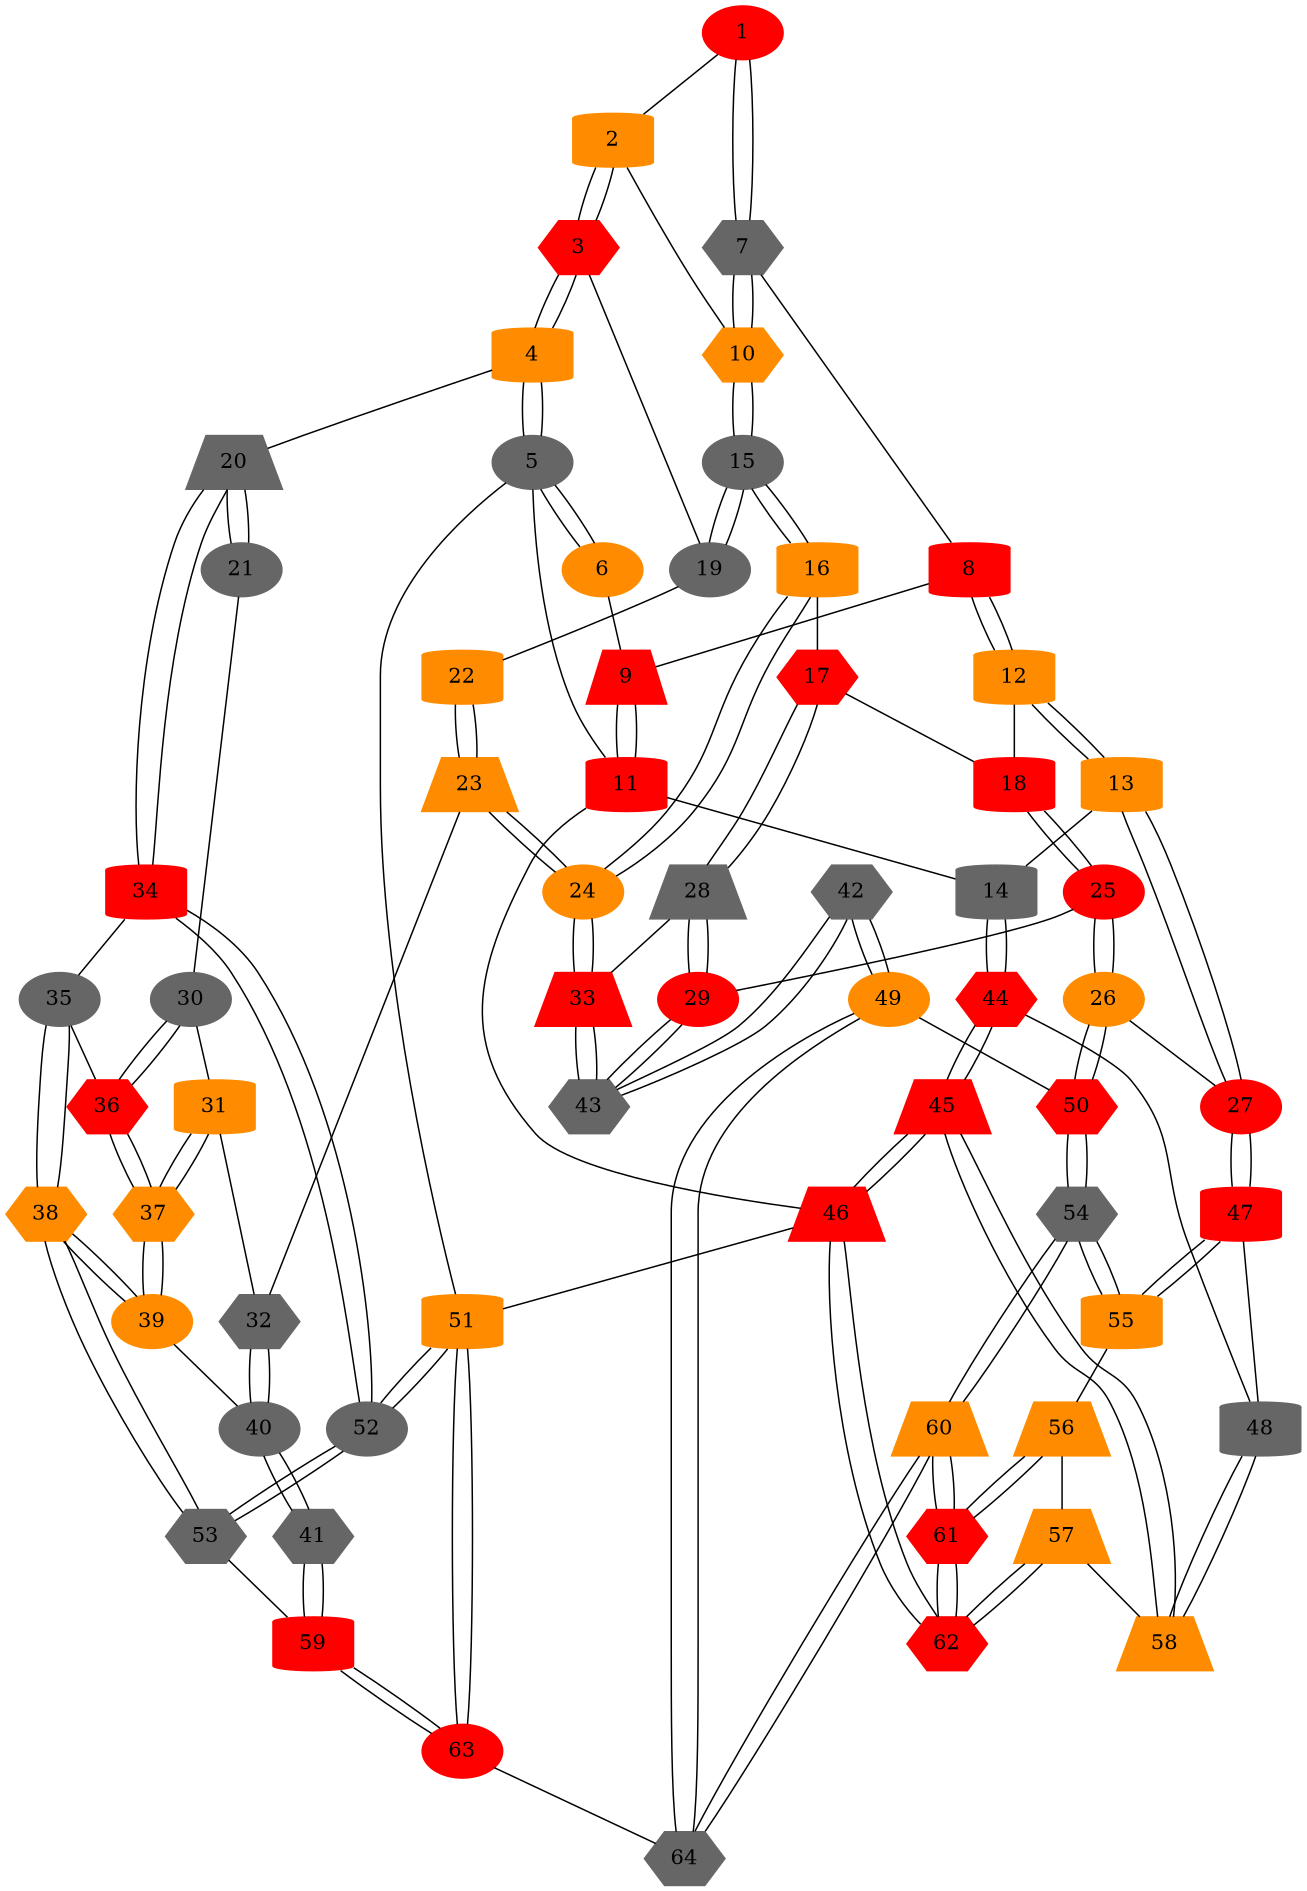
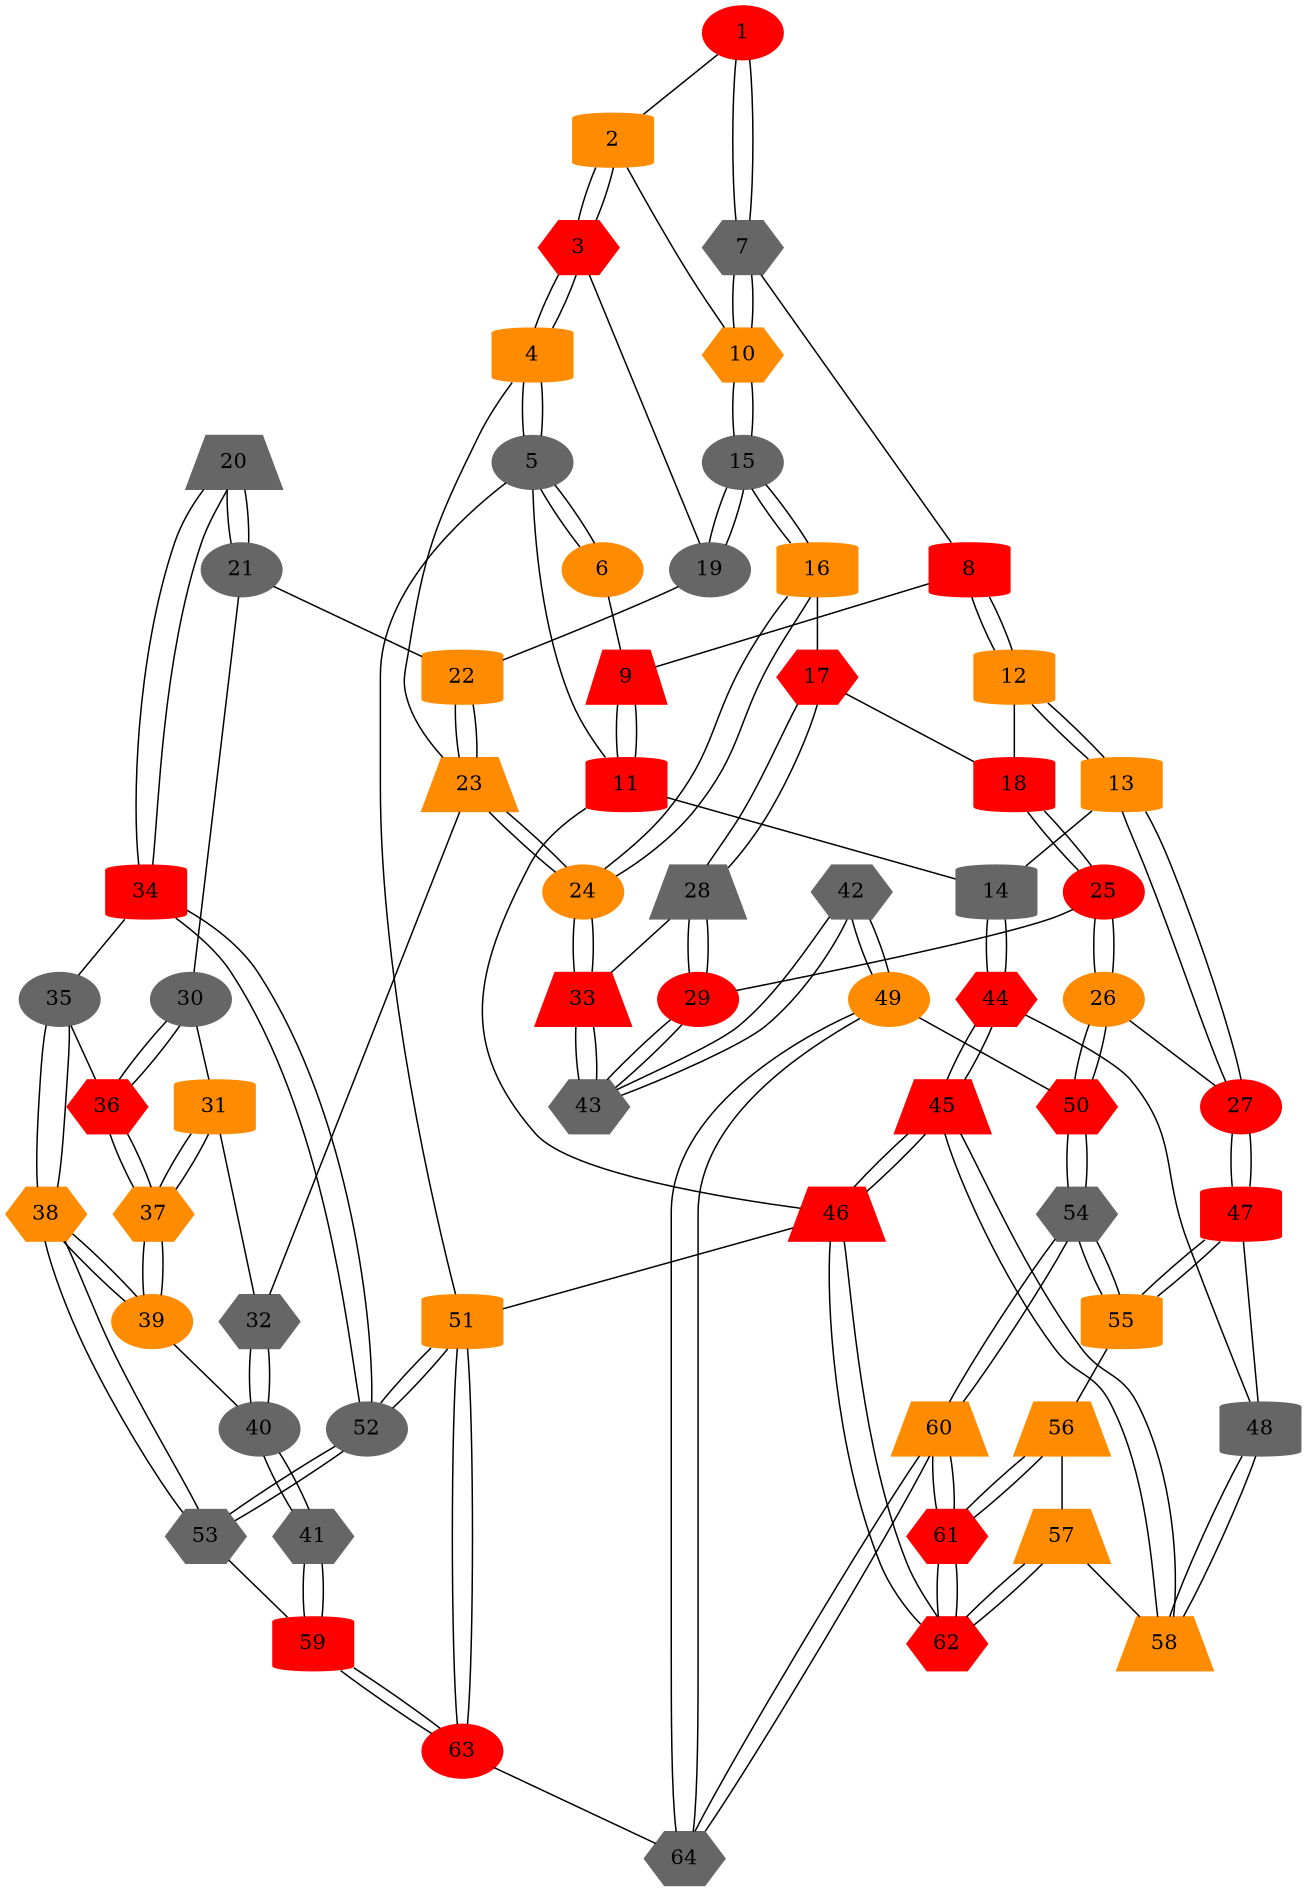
edge "4" -- "20": now "4" -- "23"
edge "21" -- "22": added
